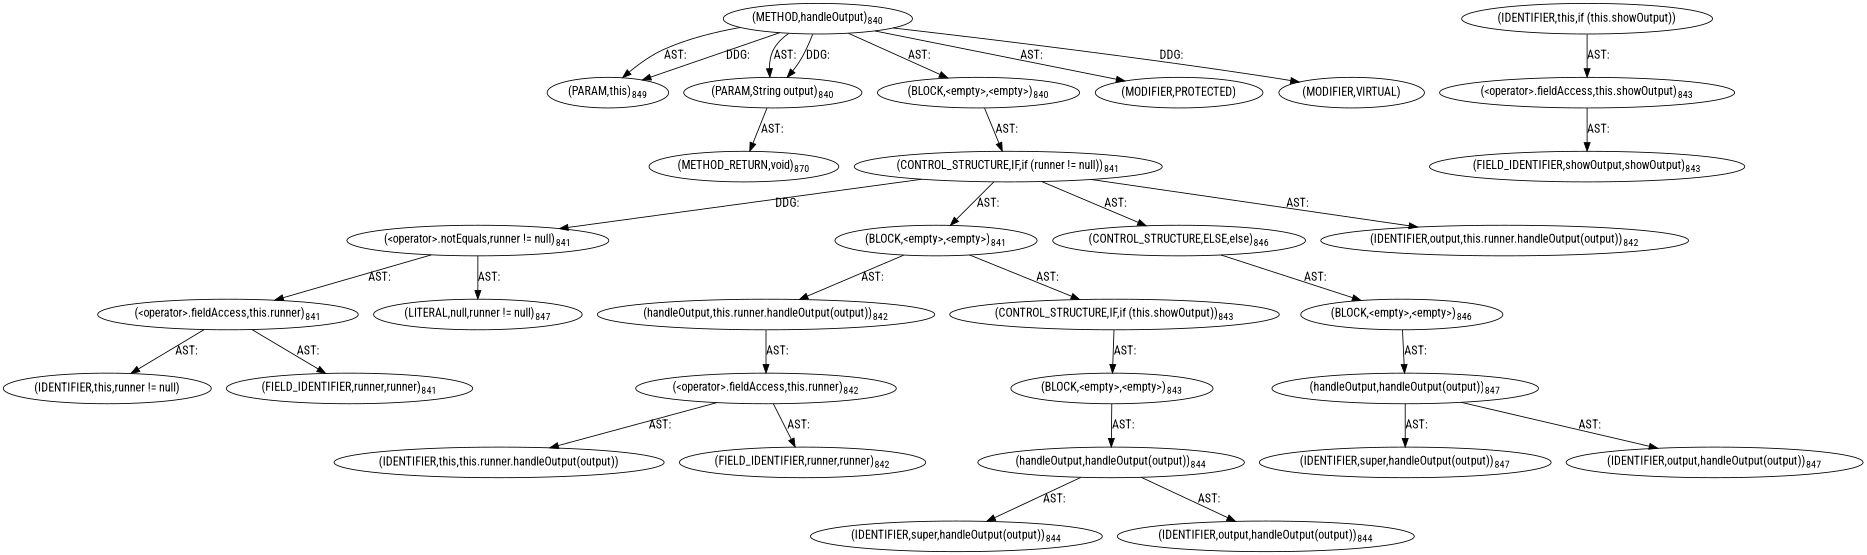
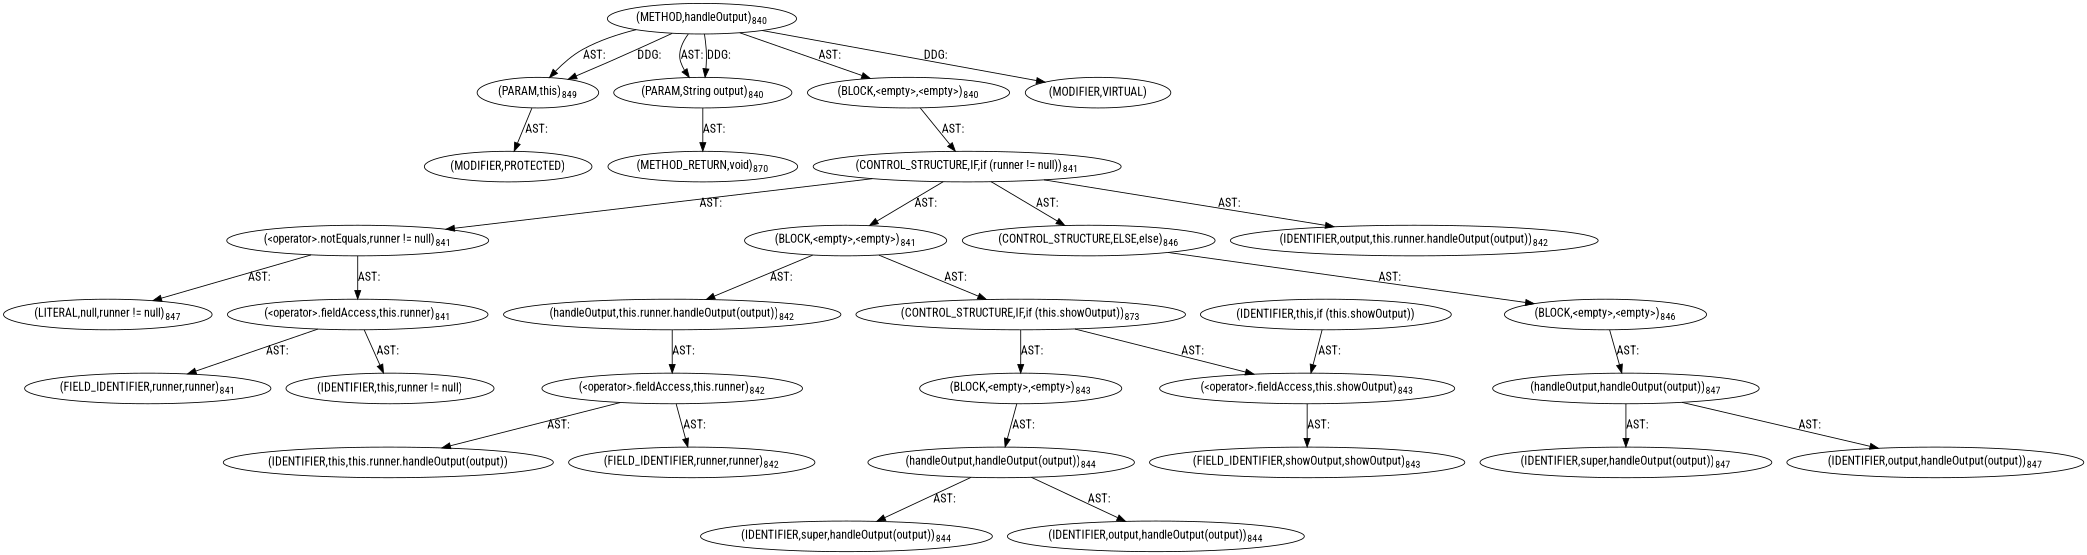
edge "(METHOD,handleOutput)" -> "(MODIFIER,PROTECTED)": now "(PARAM,this)" -> "(MODIFIER,PROTECTED)"
edge "(CONTROL_STRUCTURE,IF,if (runner != null))" -> "(<operator>.notEquals,runner != null)": label "DDG: " -> "AST: "
node "(CONTROL_STRUCTURE,IF,if (this.showOutput))": text "843" -> "873"
edge "(CONTROL_STRUCTURE,IF,if (this.showOutput))" -> "(<operator>.fieldAccess,this.showOutput)": added, label "AST:"
